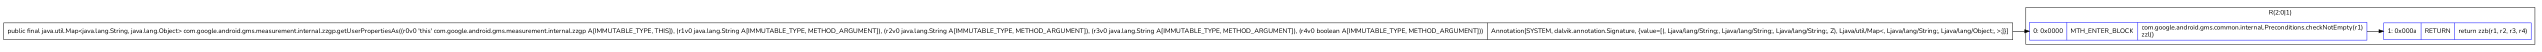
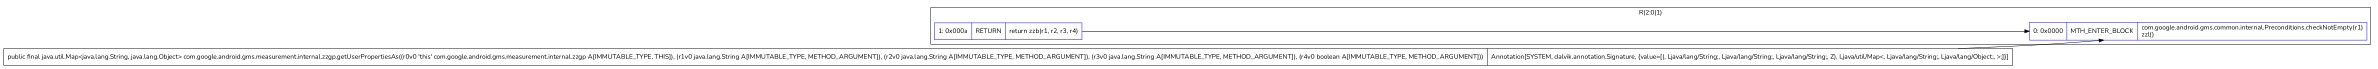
edge "0: 0x0000" -> "1: 0x000a": reversed
